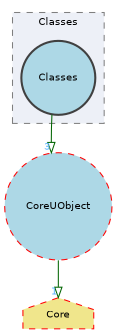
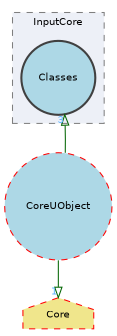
cluster "Classes": label "Classes" -> "InputCore"
edge "Classes" -> "CoreUObject": reversed
